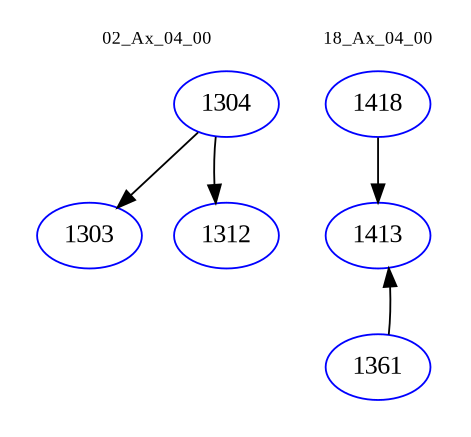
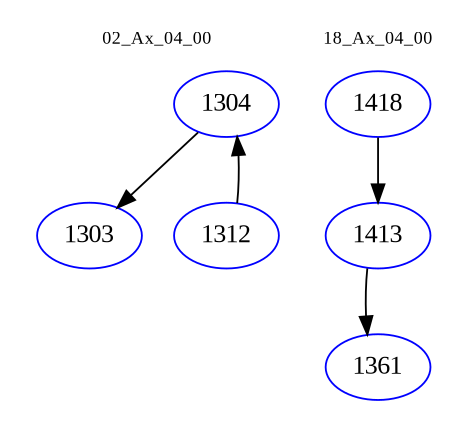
edge "1304" -> "1312": reversed
edge "1361" -> "1413": reversed
